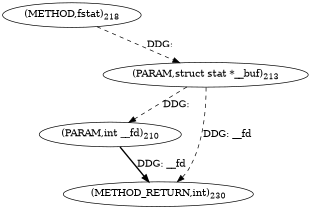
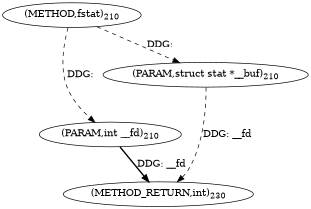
node "(METHOD,fstat)": text "218" -> "210"
node "(PARAM,struct stat *__buf)": text "213" -> "210"
edge "(PARAM,struct stat *__buf)" -> "(PARAM,int __fd)": now "(METHOD,fstat)" -> "(PARAM,int __fd)"
